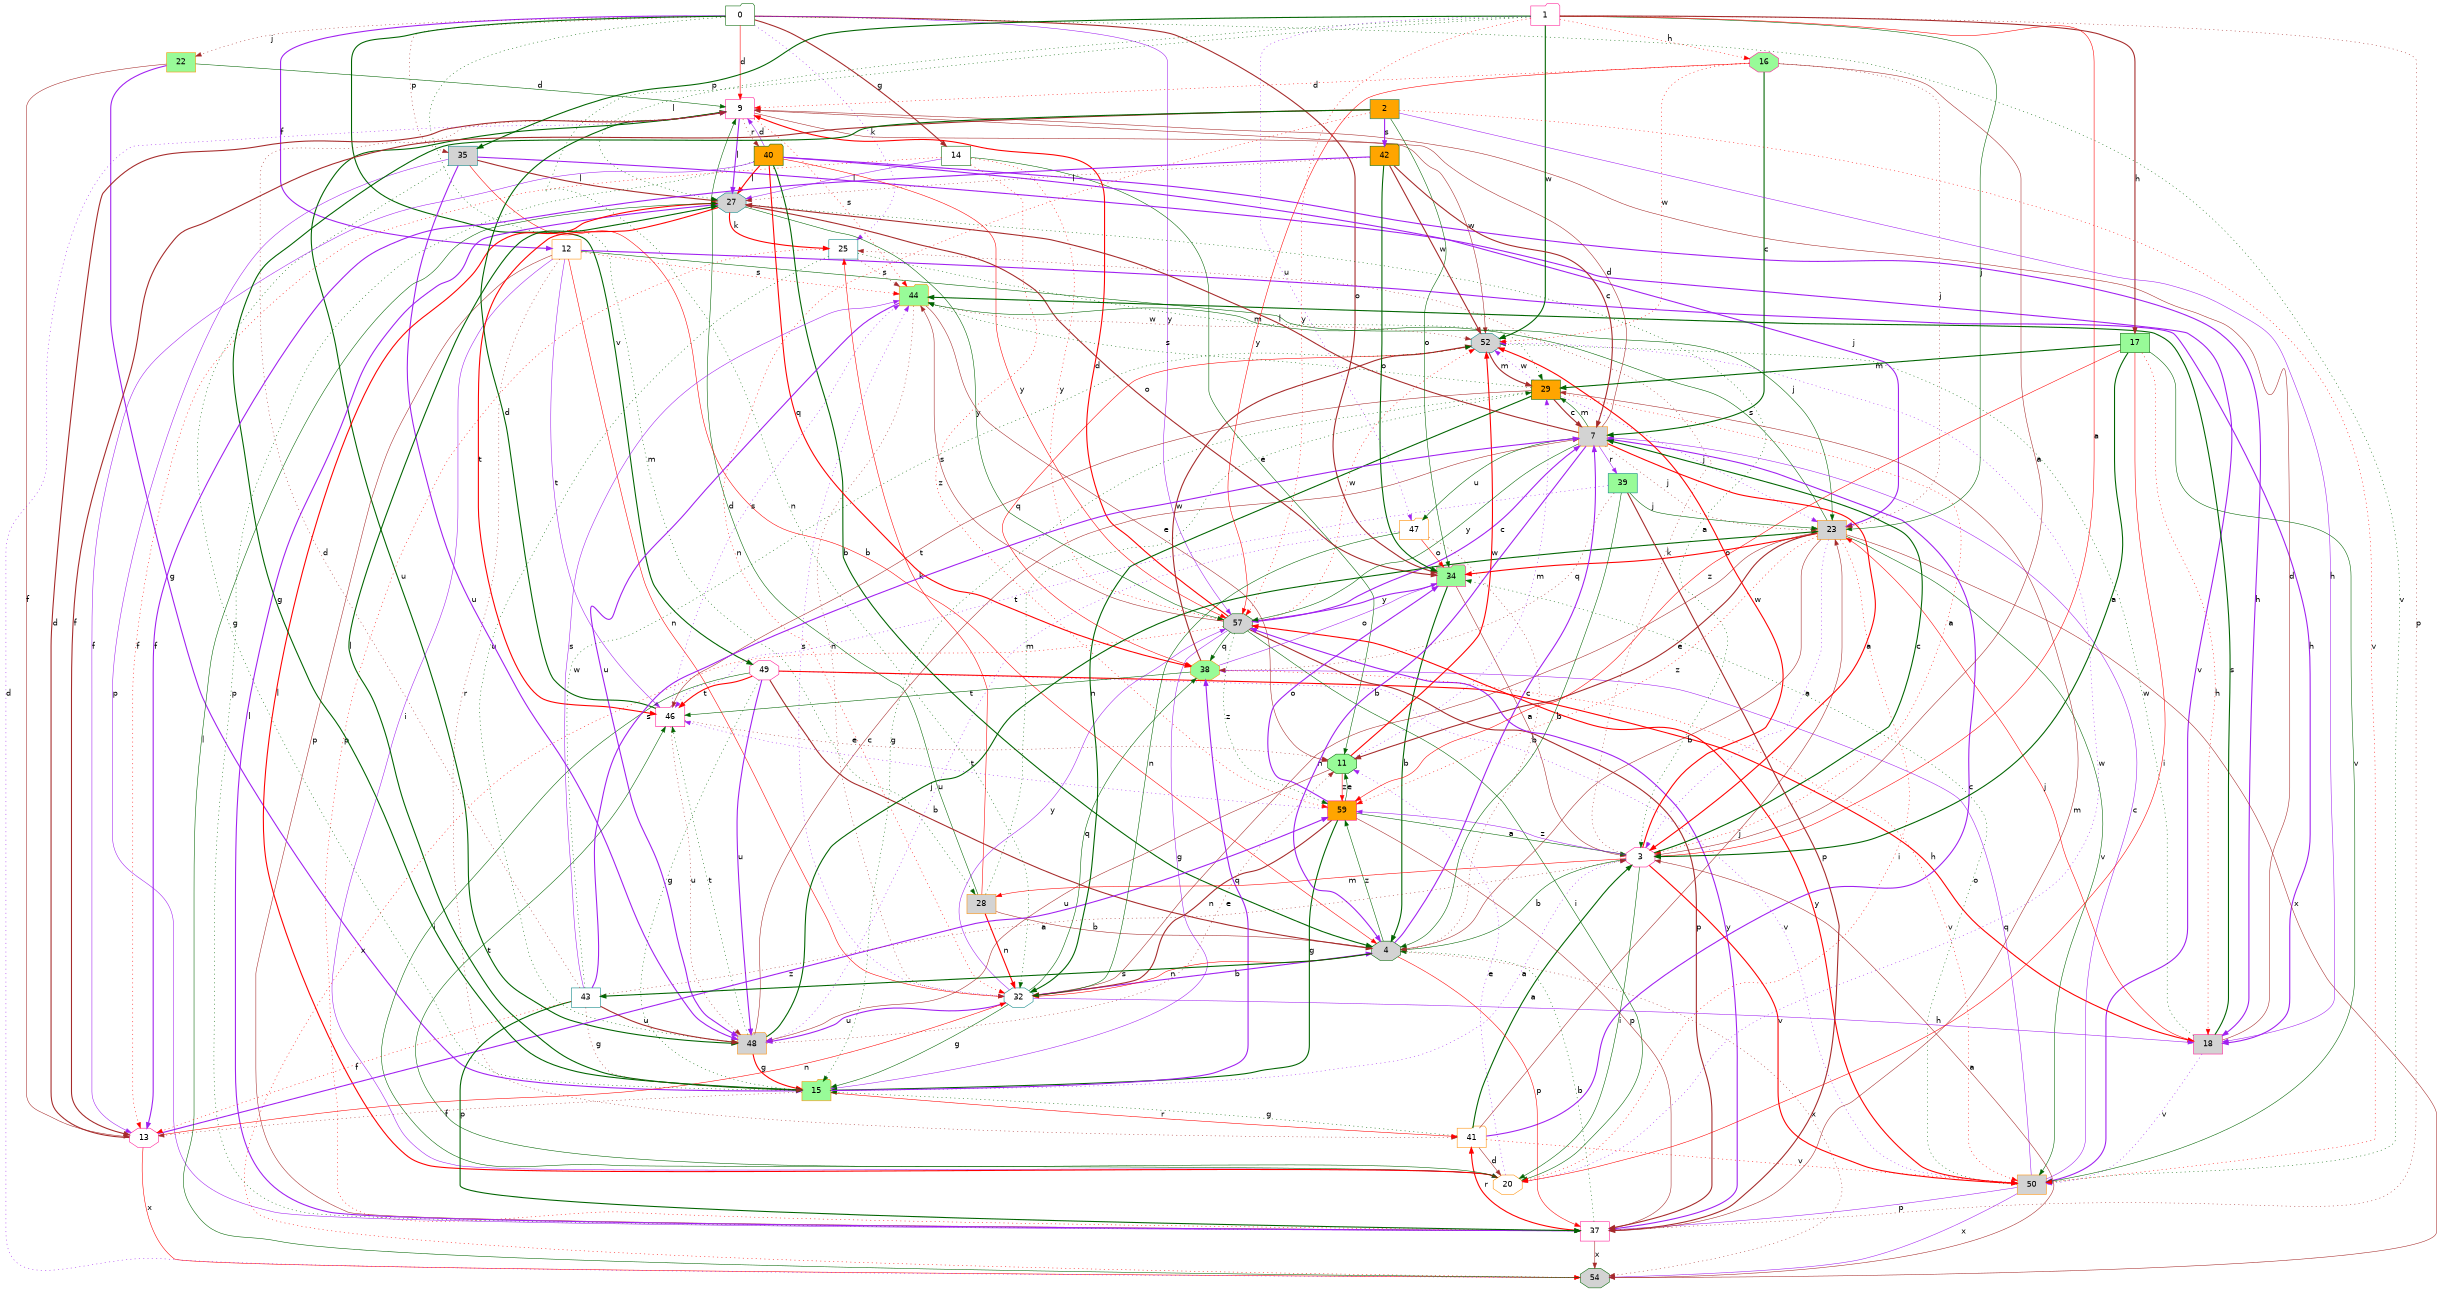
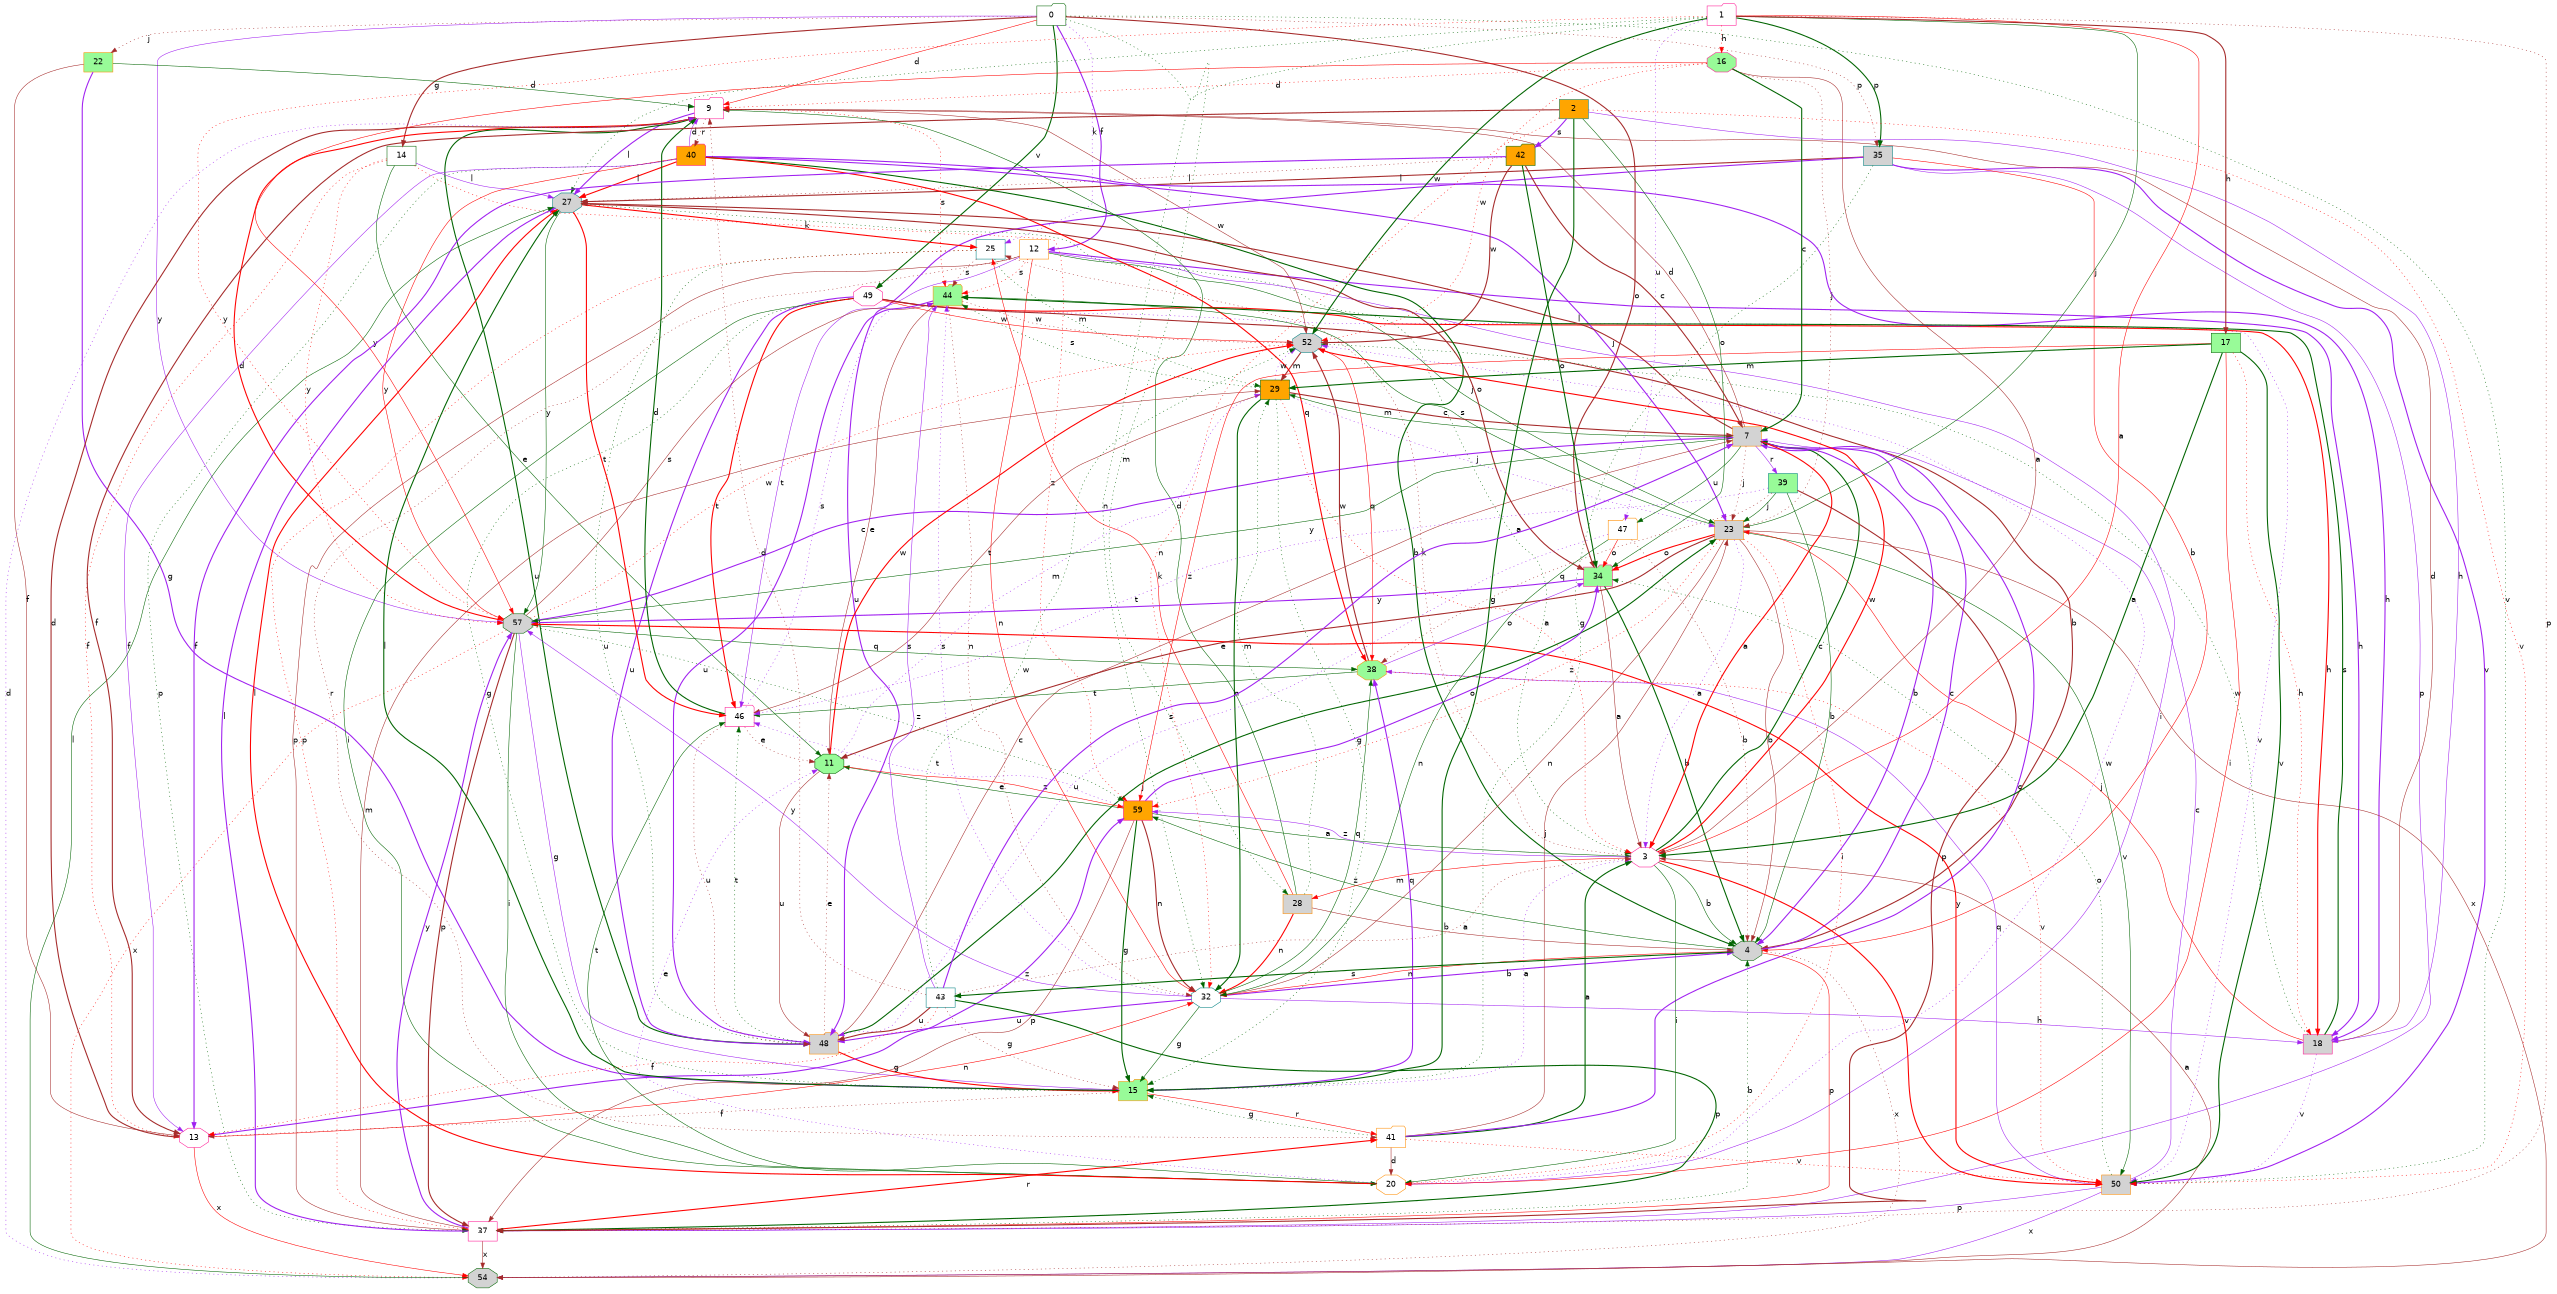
node "40": color darkgreen -> deeppink
edge "49" -> "52": added, label "w"
edge "17" -> "50": style solid -> bold
